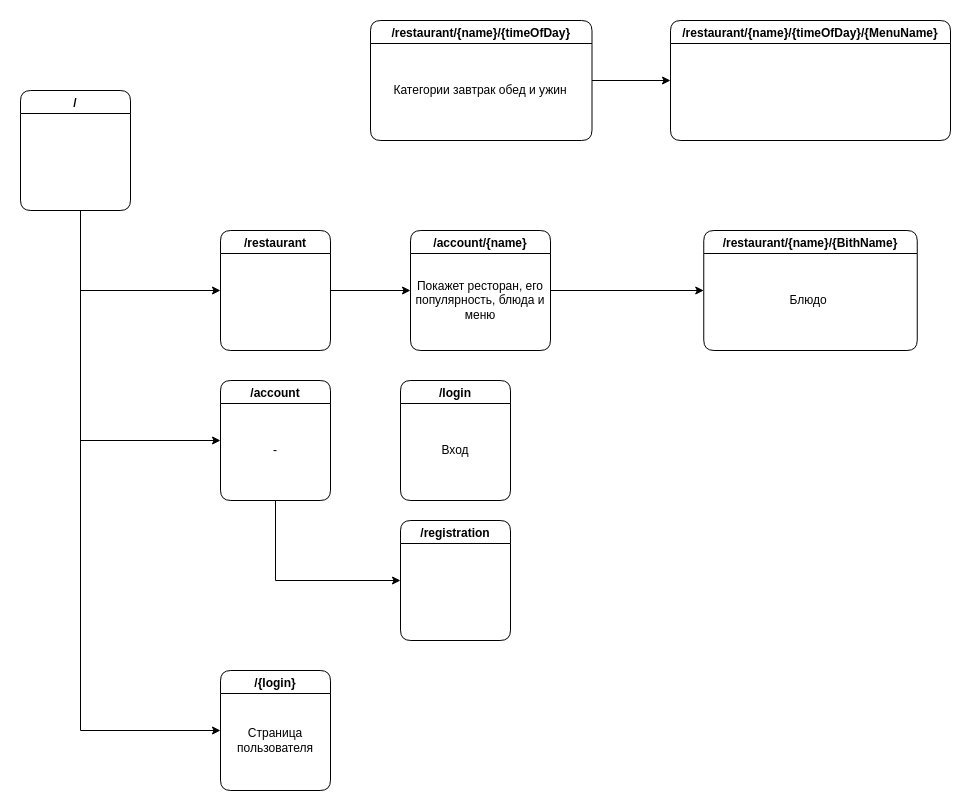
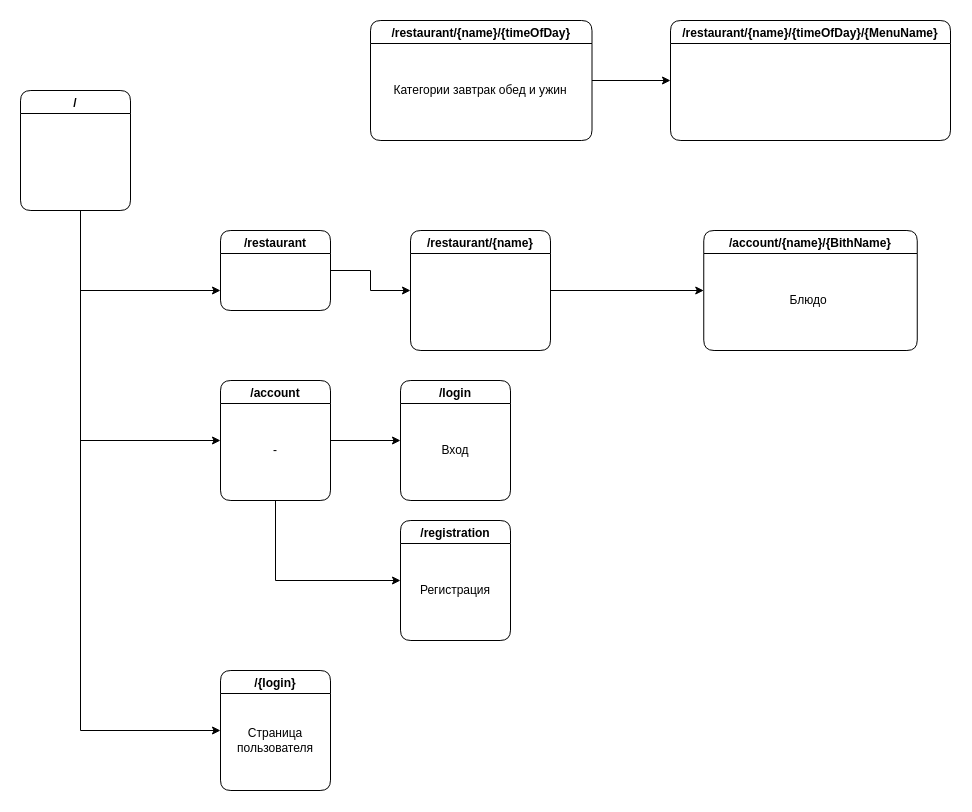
node "/account/{name}": label "/account/{name}" -> "/restaurant/{name}"
node "/restaurant/{name}/{BithName}": label "/restaurant/{name}/{BithName}" -> "/account/{name}/{BithName}"
node "/restaurant": size 110x120 -> 110x80
node "Покажет ресторан, его популярность, блюда и меню": removed
edge "/account" -> "/login": added
node "Регистрация": added
